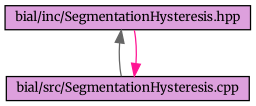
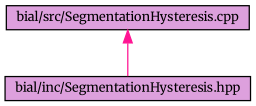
edge "bial/src/SegmentationHysteresis.cpp" -> "bial/inc/SegmentationHysteresis.hpp": removed
